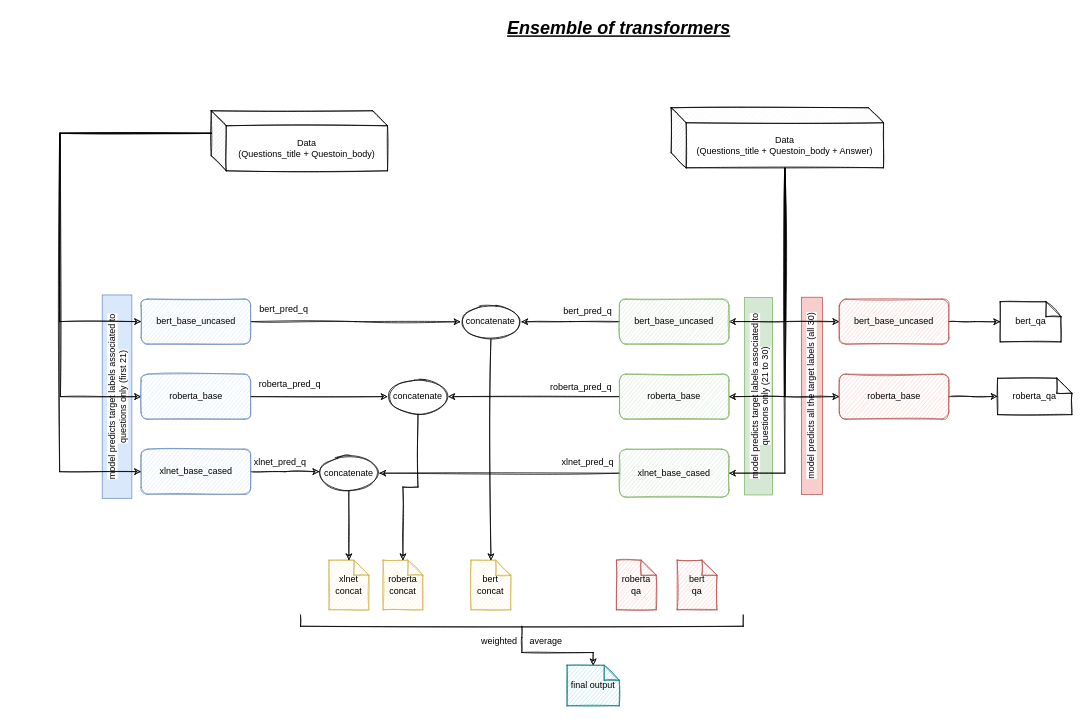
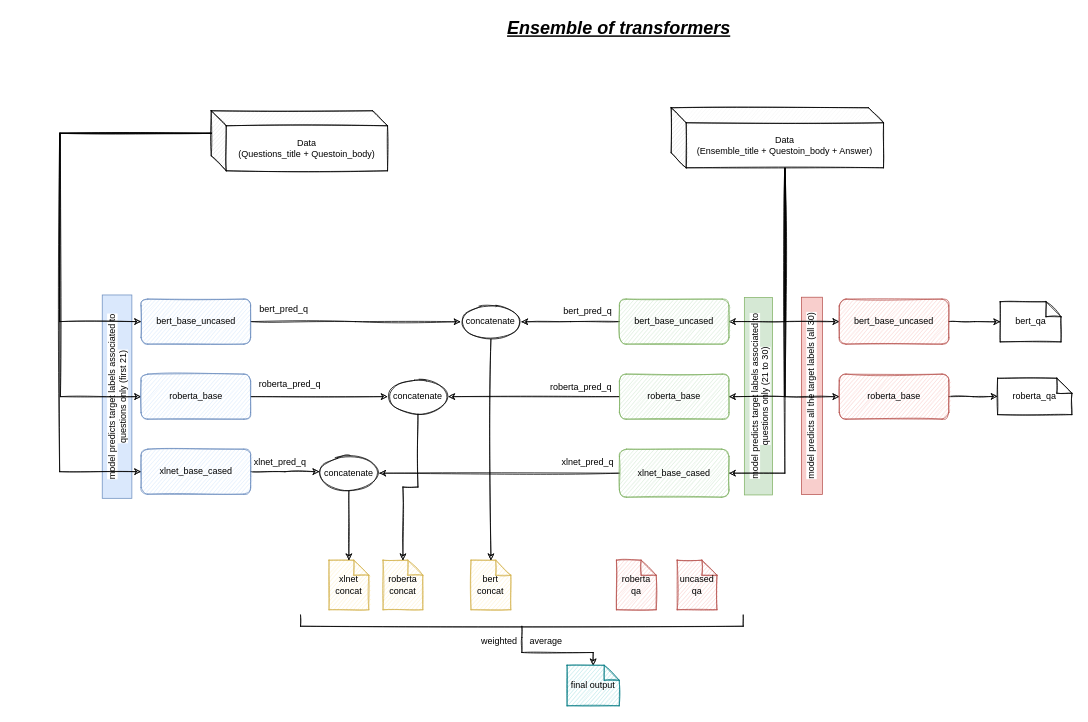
node "Data (Questions_title + Questoin_body + Answer)": label "Data (Questions_title + Questoin_body + Answer)" -> "Data (Ensemble_title + Questoin_body + Answer)"
node "bert qa": label "bert qa" -> "uncased qa"
